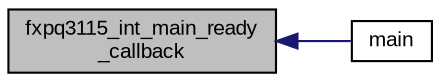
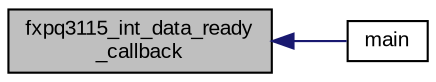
node "fxpq3115_int_main_ready _callback": label "fxpq3115_int_main_ready _callback" -> "fxpq3115_int_data_ready _callback"
